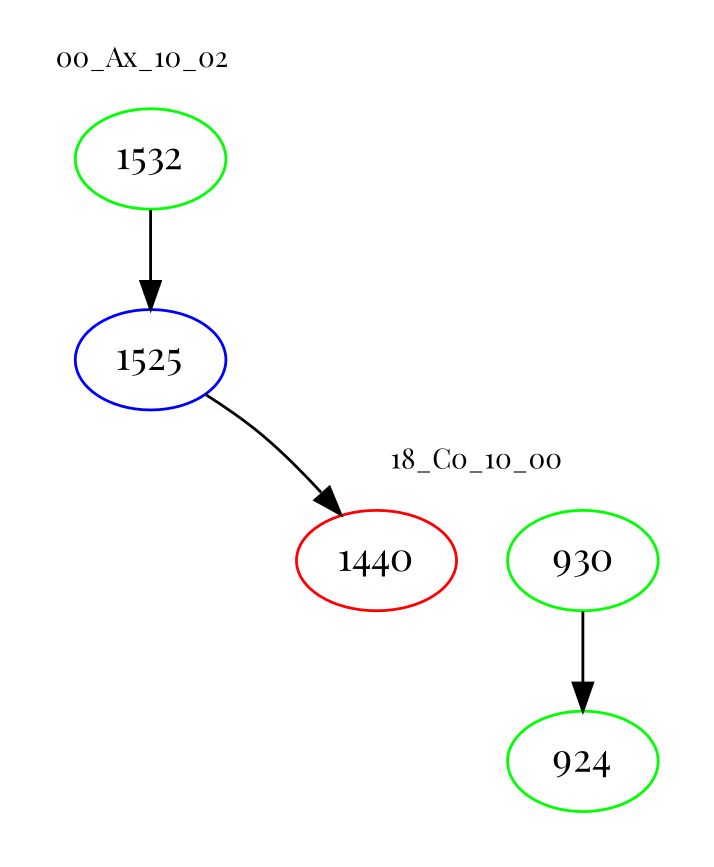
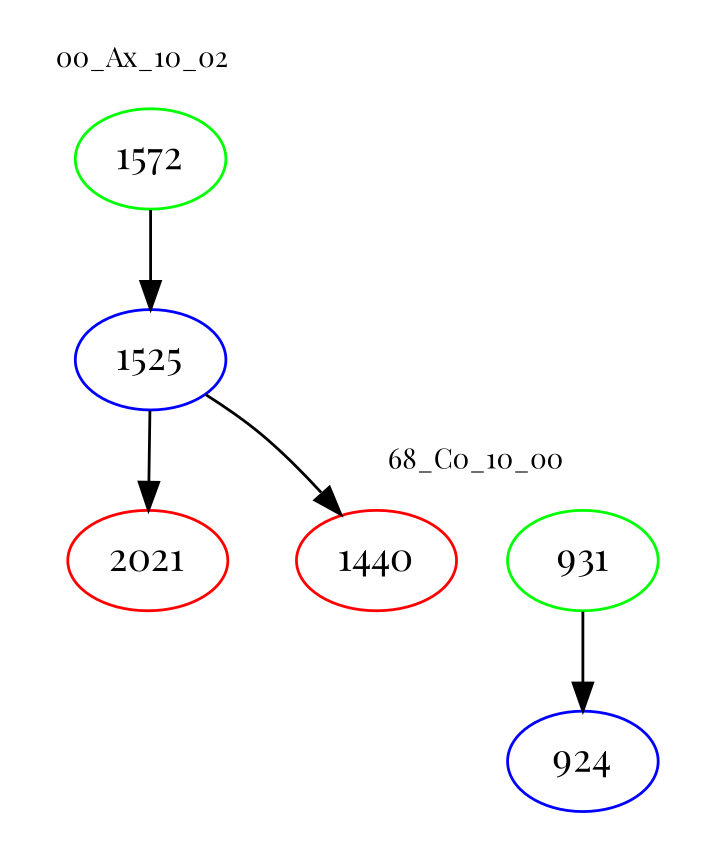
node "1532": label "1532" -> "1572"
cluster "18_C0_10_00": label "18_C0_10_00" -> "68_C0_10_00"
node "2021": added
node "930": label "930" -> "931"
node "924": color green -> blue
